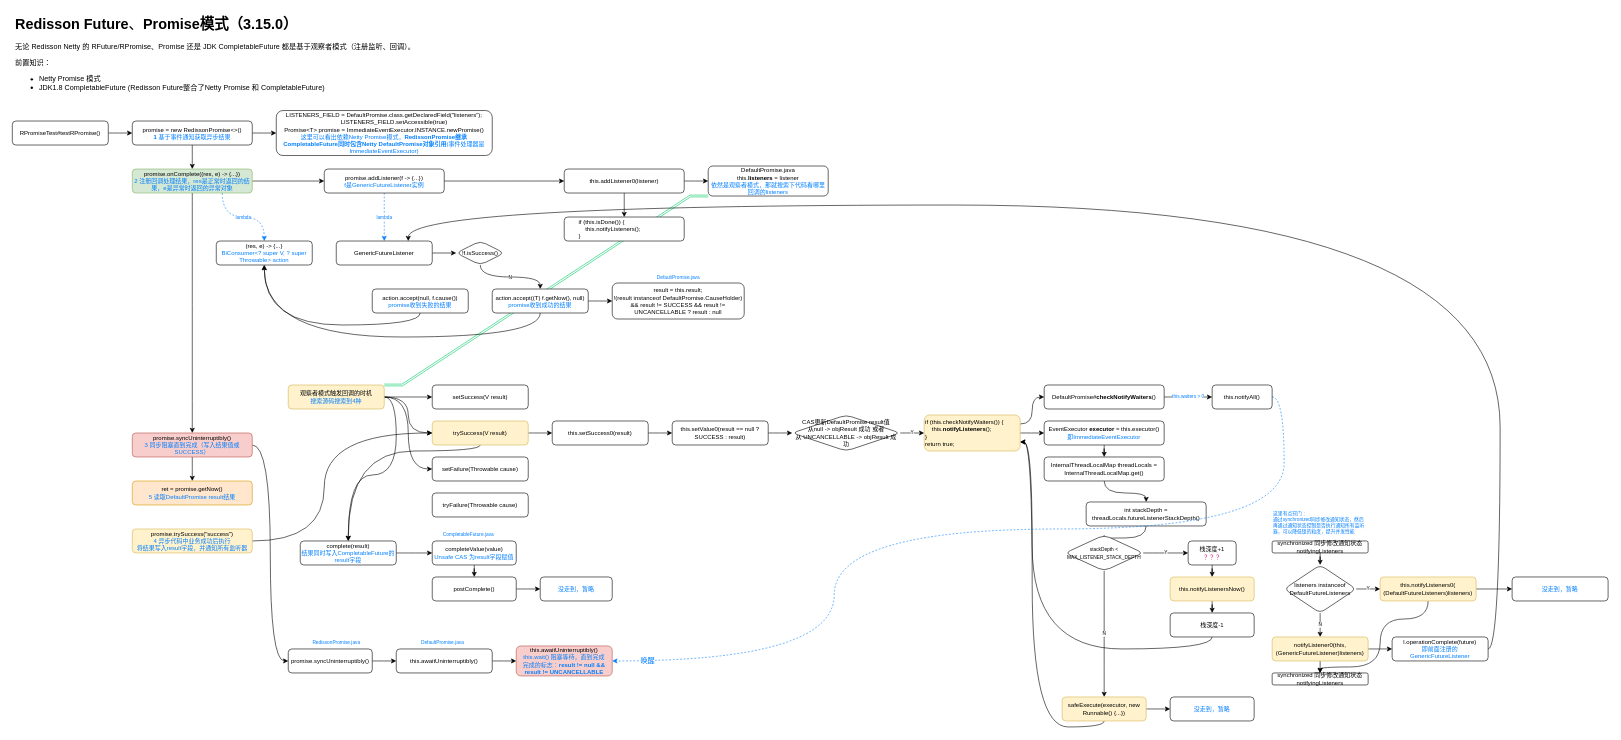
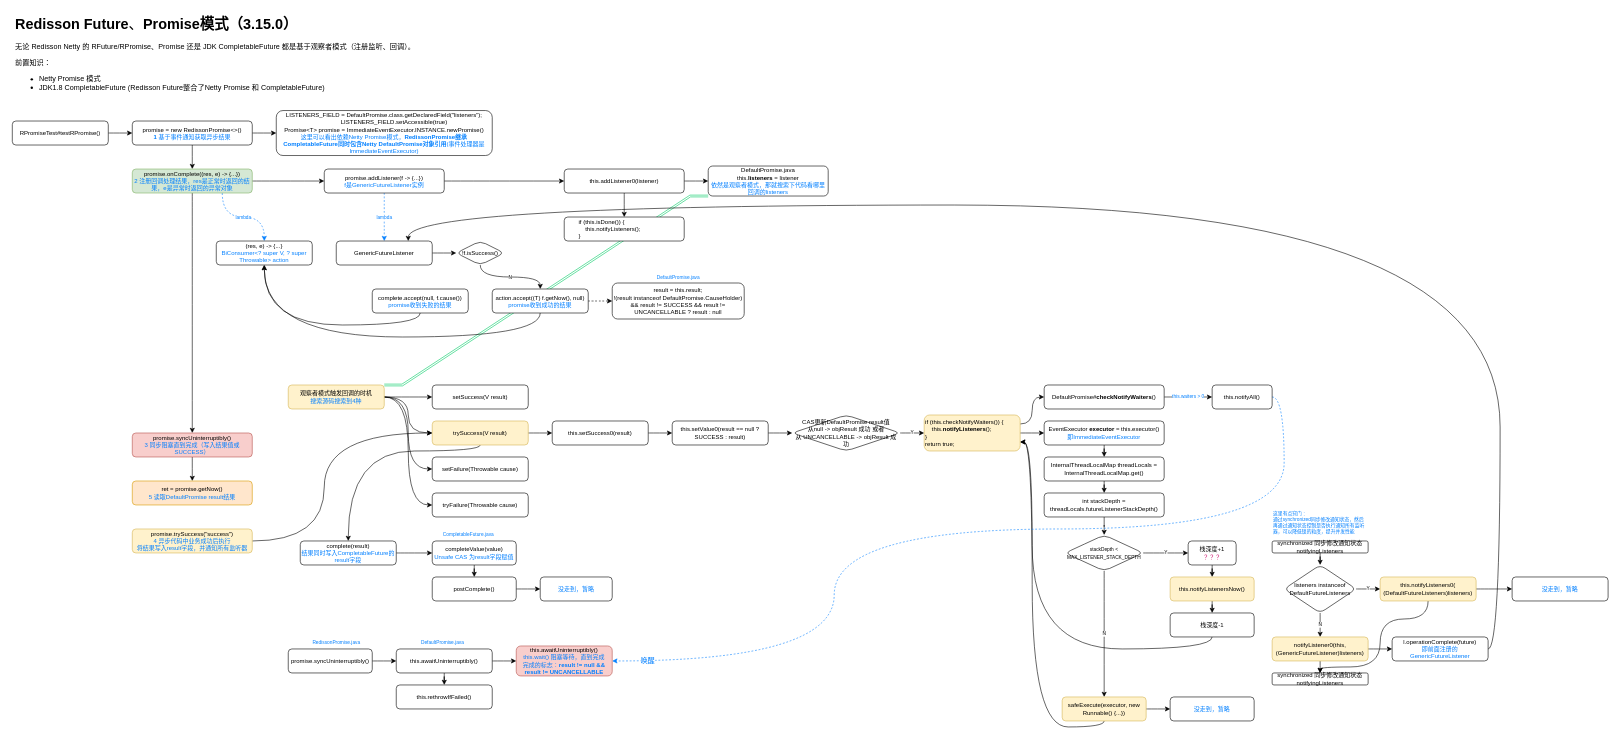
node "action.accept(null, f.cause()) promise收到失败的结果": label "action.accept(null, f.cause()) promise收到失败的结果" -> "complete.accept(null, f.cause()) promise收到失败的结果"
edge "action.accept((T) f.getNow(), null) promise收到成功的结果" -> "result = this.result; !(result instanceof DefaultPromise.CauseHolder) && result != SUCCESS && result != UNCANCELLABLE ? result : null": style solid -> dashed
edge "观察者模式触发回调的时机 搜索源码搜索到4种" -> "complete(result) 结果同时写入CompletableFuture的result字段": now "观察者模式触发回调的时机 搜索源码搜索到4种" -> "tryFailure(Throwable cause)"
edge "promise.syncUninterruptibly() 3 同步阻塞直到完成（写入结果值或SUCCESS）" -> "promise.syncUninterruptibly()": removed
node "int stackDepth = threadLocals.futureListenerStackDepth()": moved (1146, 514) -> (1104, 505)
edge "this.awaitUninterruptibly()" -> "this.rethrowIfFailed()": added
node "this.rethrowIfFailed()": added
